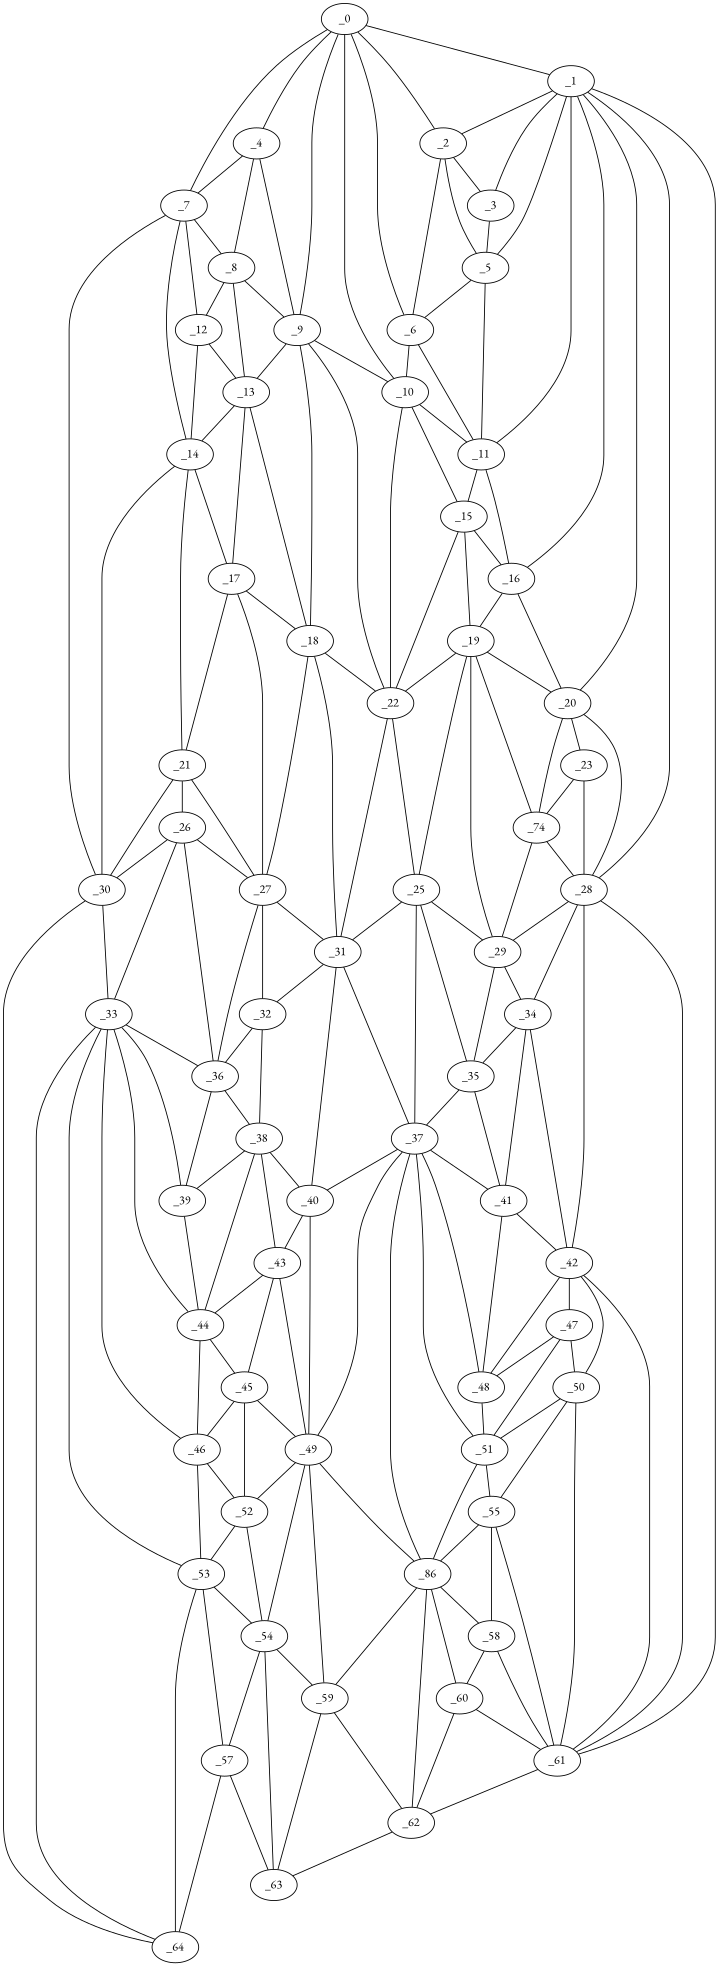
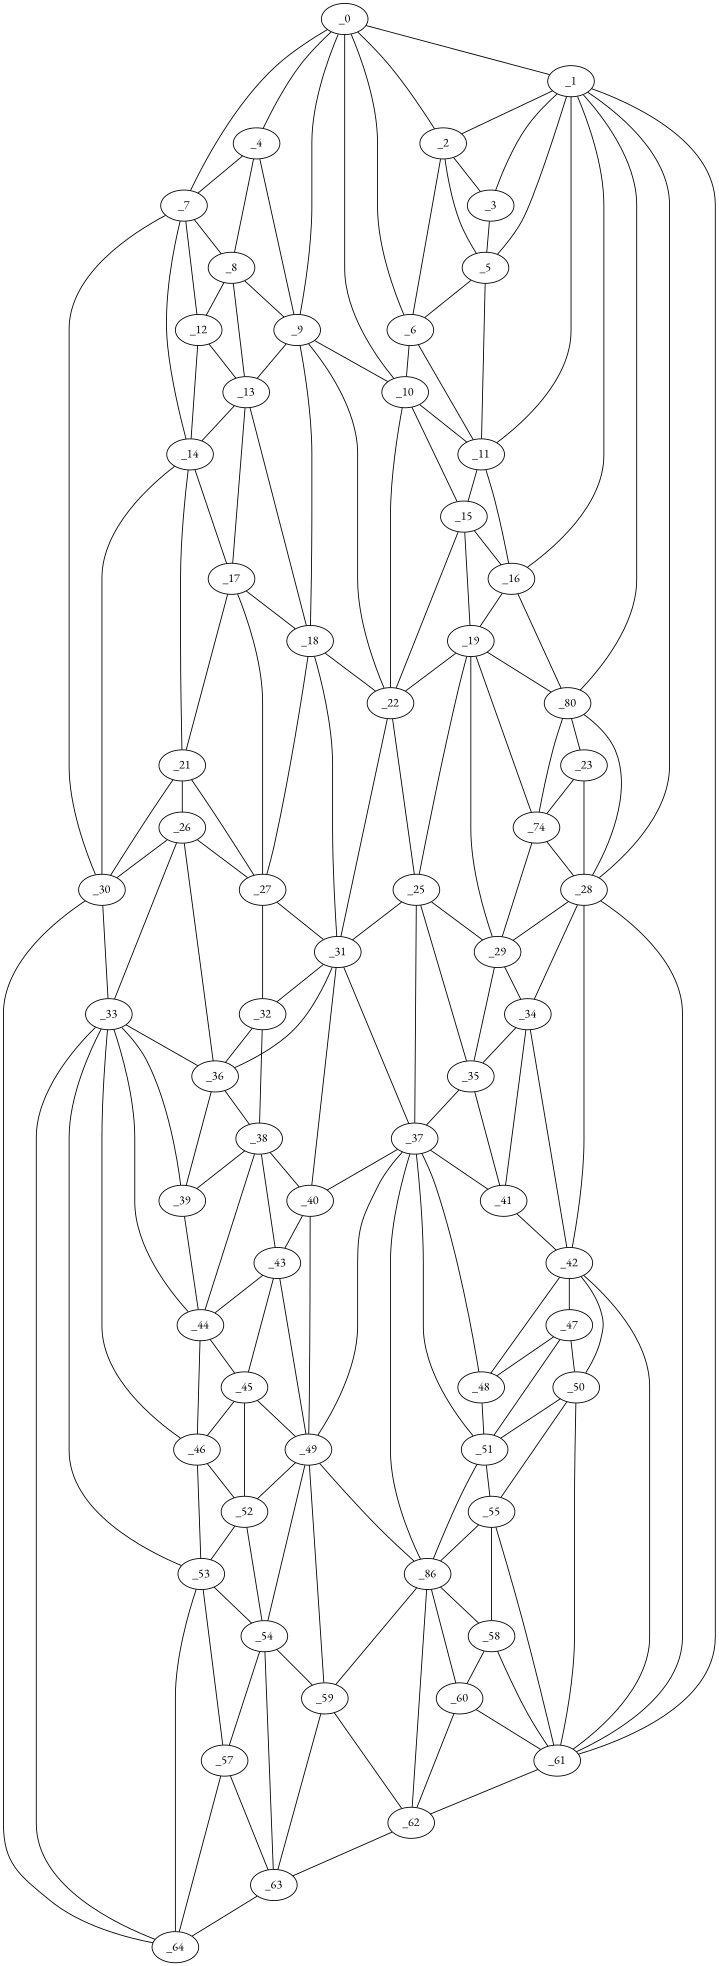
node "_20": label "_20" -> "_80"
edge "_27" -- "_36": now "_31" -- "_36"
edge "_41" -- "_48": removed
edge "_63" -- "_64": added
